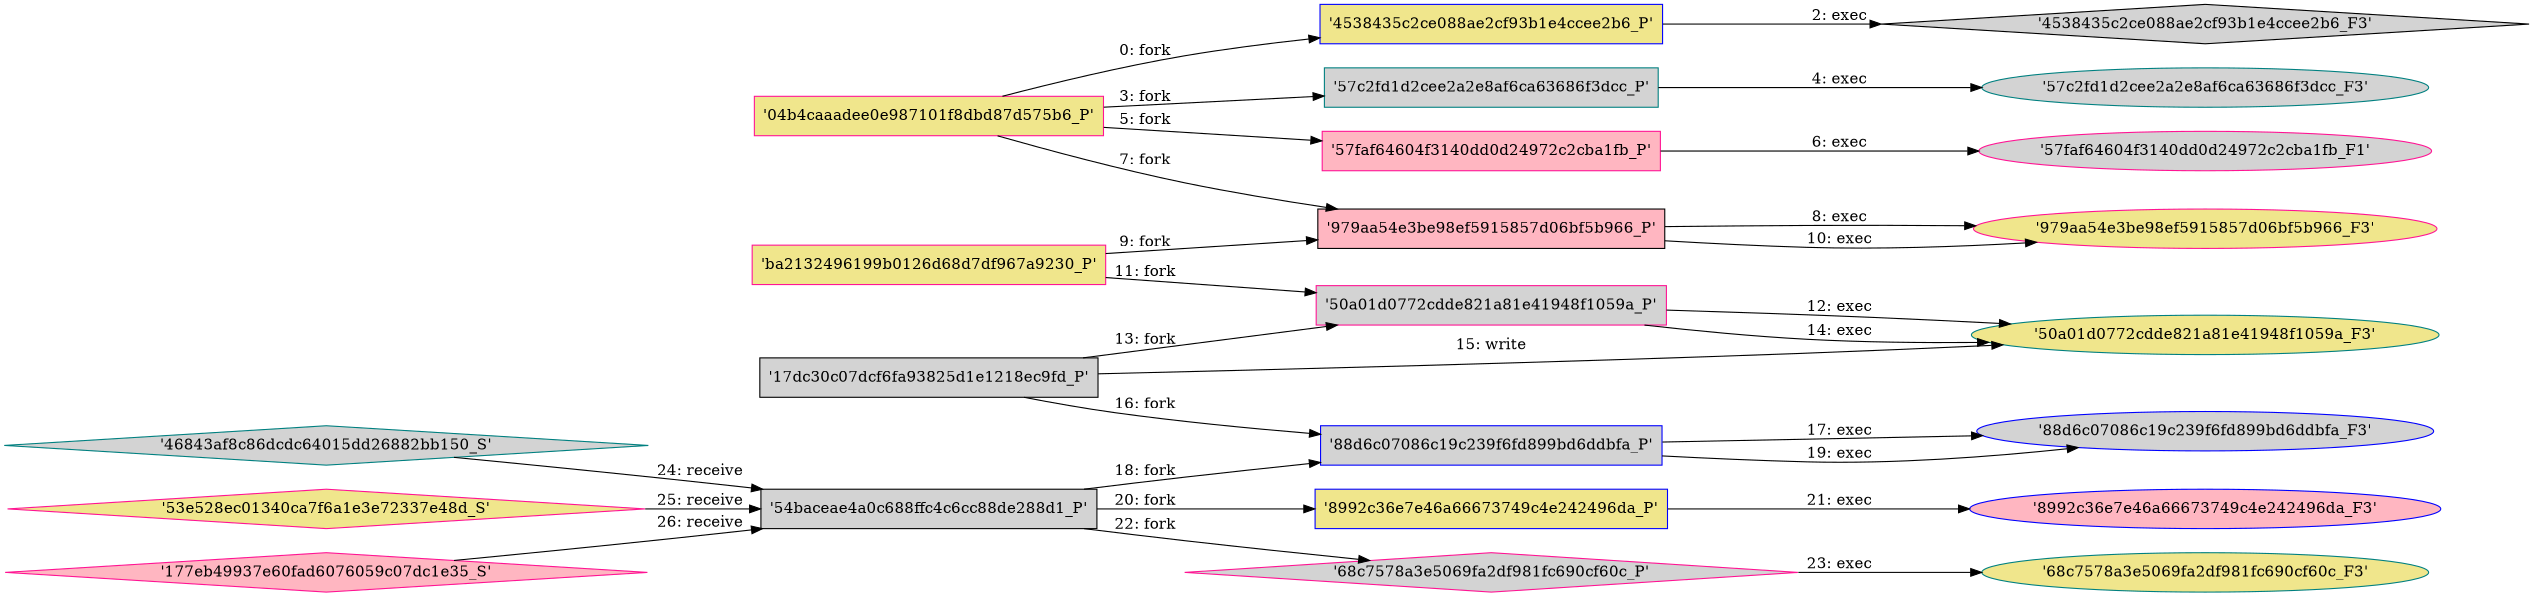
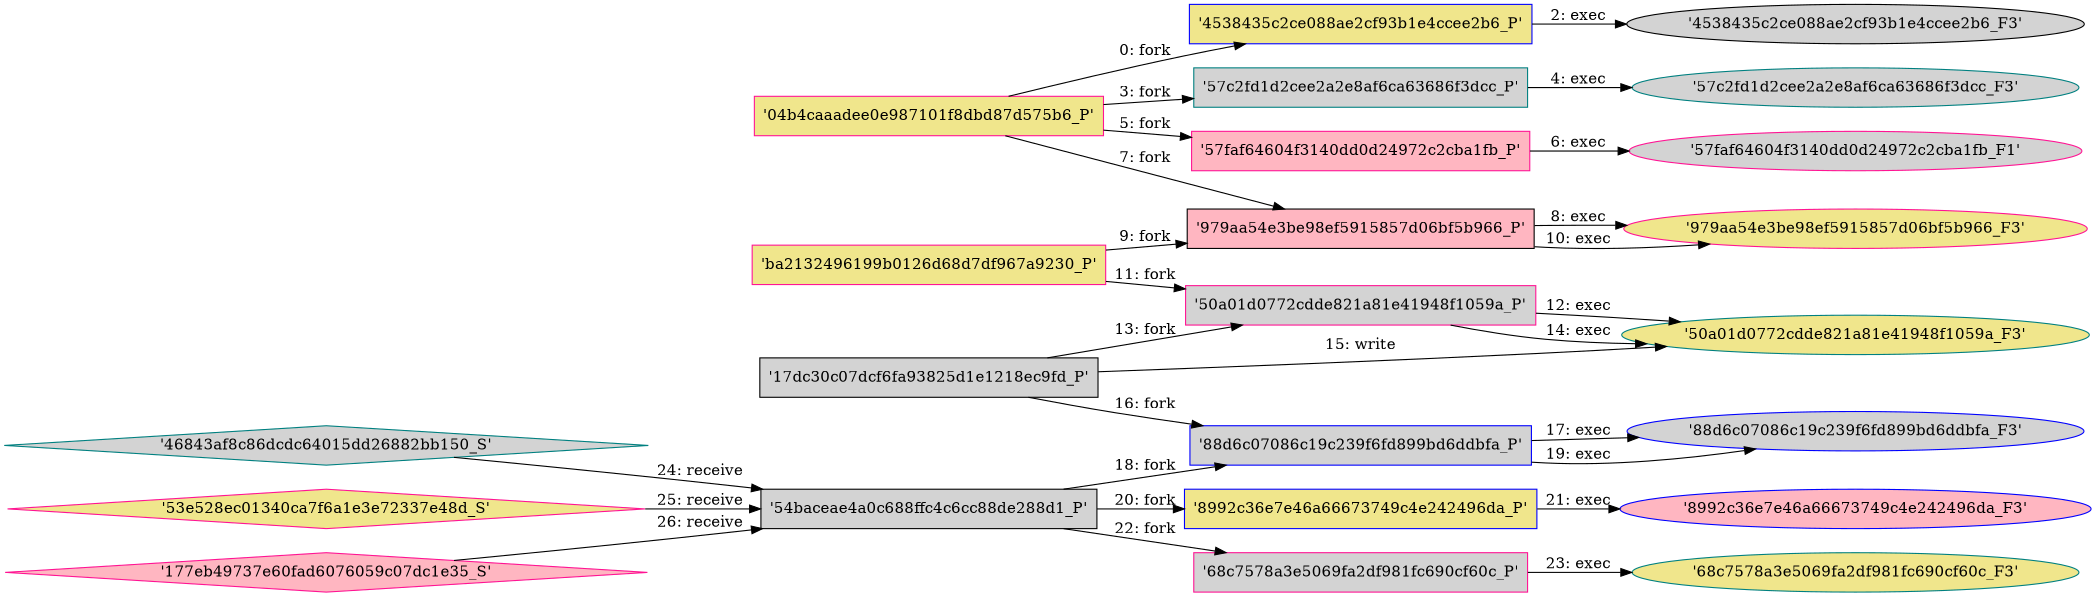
node "'4538435c2ce088ae2cf93b1e4ccee2b6_F3'": shape diamond -> ellipse
node "'177eb49937e60fad6076059c07dc1e35_S'": label "'177eb49937e60fad6076059c07dc1e35_S'" -> "'177eb49737e60fad6076059c07dc1e35_S'"
node "'68c7578a3e5069fa2df981fc690cf60c_P'": shape diamond -> box
